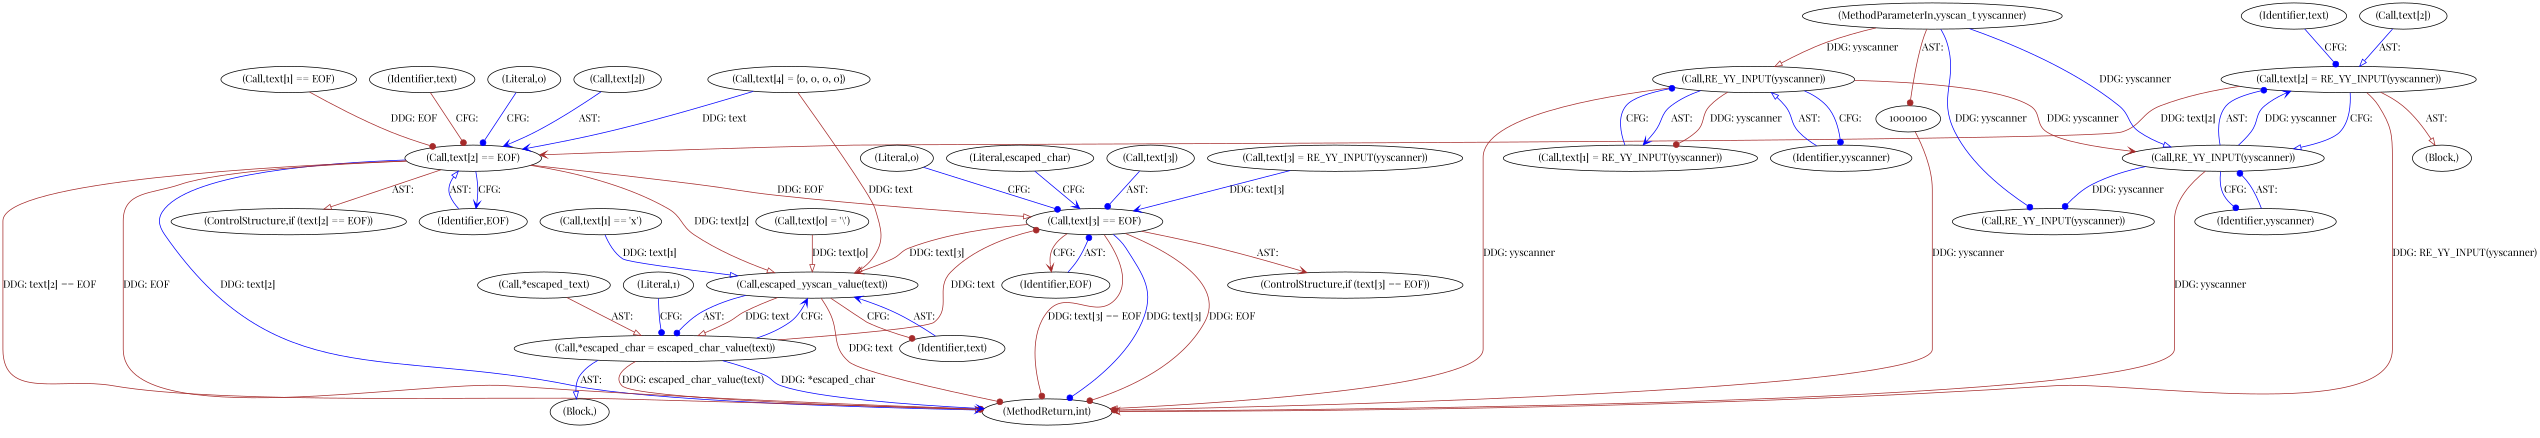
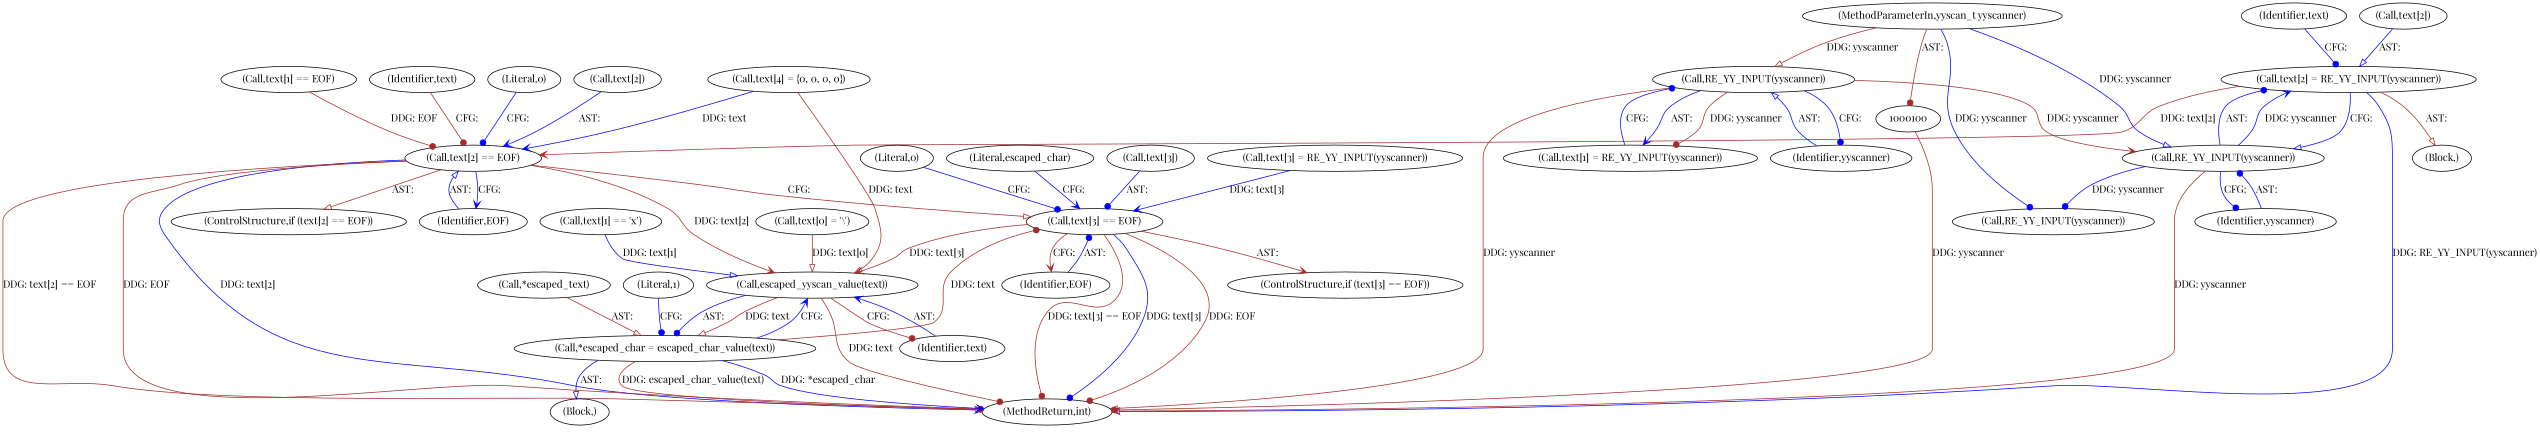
edge "(Call,text[2] == EOF)" -> "(Call,text[3] == EOF)": label "DDG: EOF" -> "CFG: "
edge "(Call,text[2] == EOF)" -> "(Call,escaped_yyscan_value(text))": arrowhead onormal -> vee
edge "(Call,text[2] = RE_YY_INPUT(yyscanner))" -> "(MethodReturn,int)": color brown -> blue
